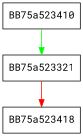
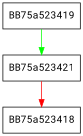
node "BB75a523410": label "BB75a523410" -> "BB75a523419"
node "BB75a523321": label "BB75a523321" -> "BB75a523421"
